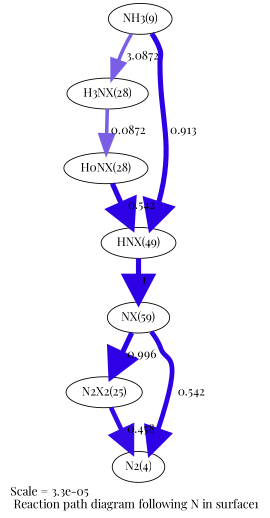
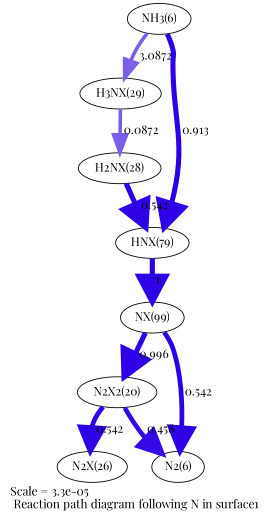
node "NH3(9)": label "NH3(9)" -> "NH3(6)"
node "H3NX(28)": label "H3NX(28)" -> "H3NX(29)"
node "H0NX(28)": label "H0NX(28)" -> "H2NX(28)"
node "HNX(49)": label "HNX(49)" -> "HNX(79)"
node "NX(59)": label "NX(59)" -> "NX(99)"
node "N2X2(25)": label "N2X2(25)" -> "N2X2(20)"
node "N2X(26)": added
node "N2(4)": label "N2(4)" -> "N2(6)"
